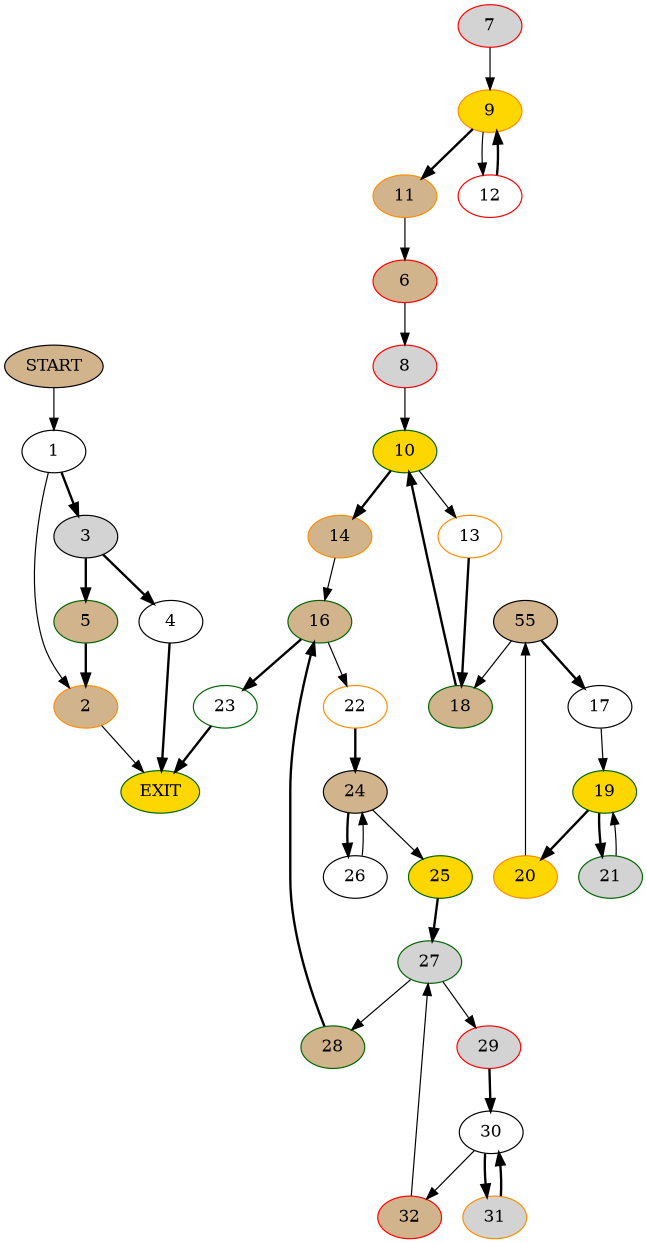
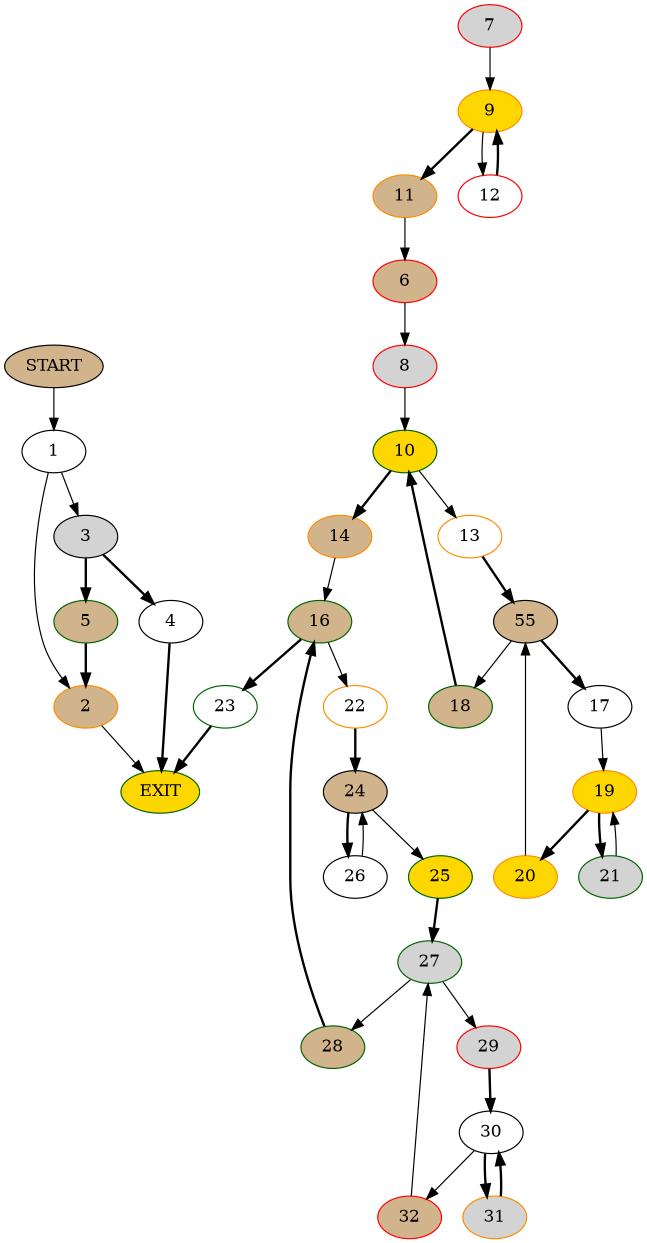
edge "1" -> "3": style bold -> solid
edge "13" -> "18": now "13" -> "55"
node "19": color darkgreen -> darkorange
